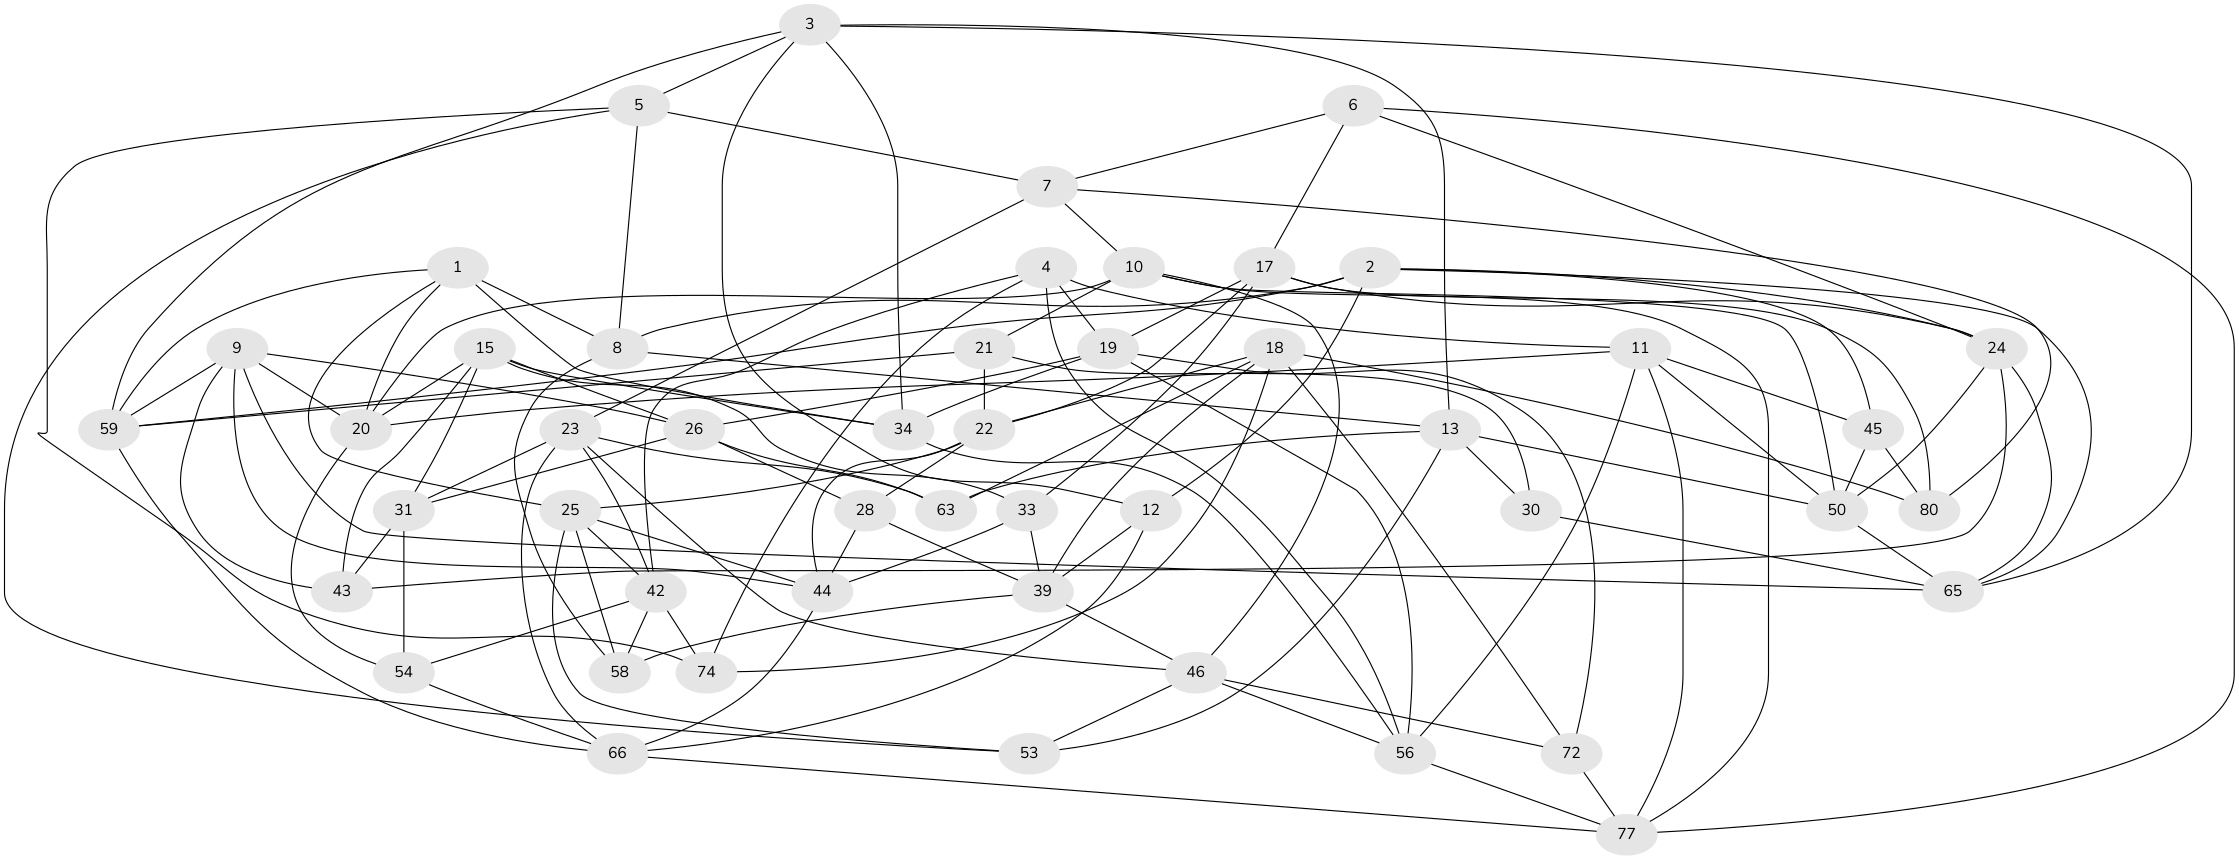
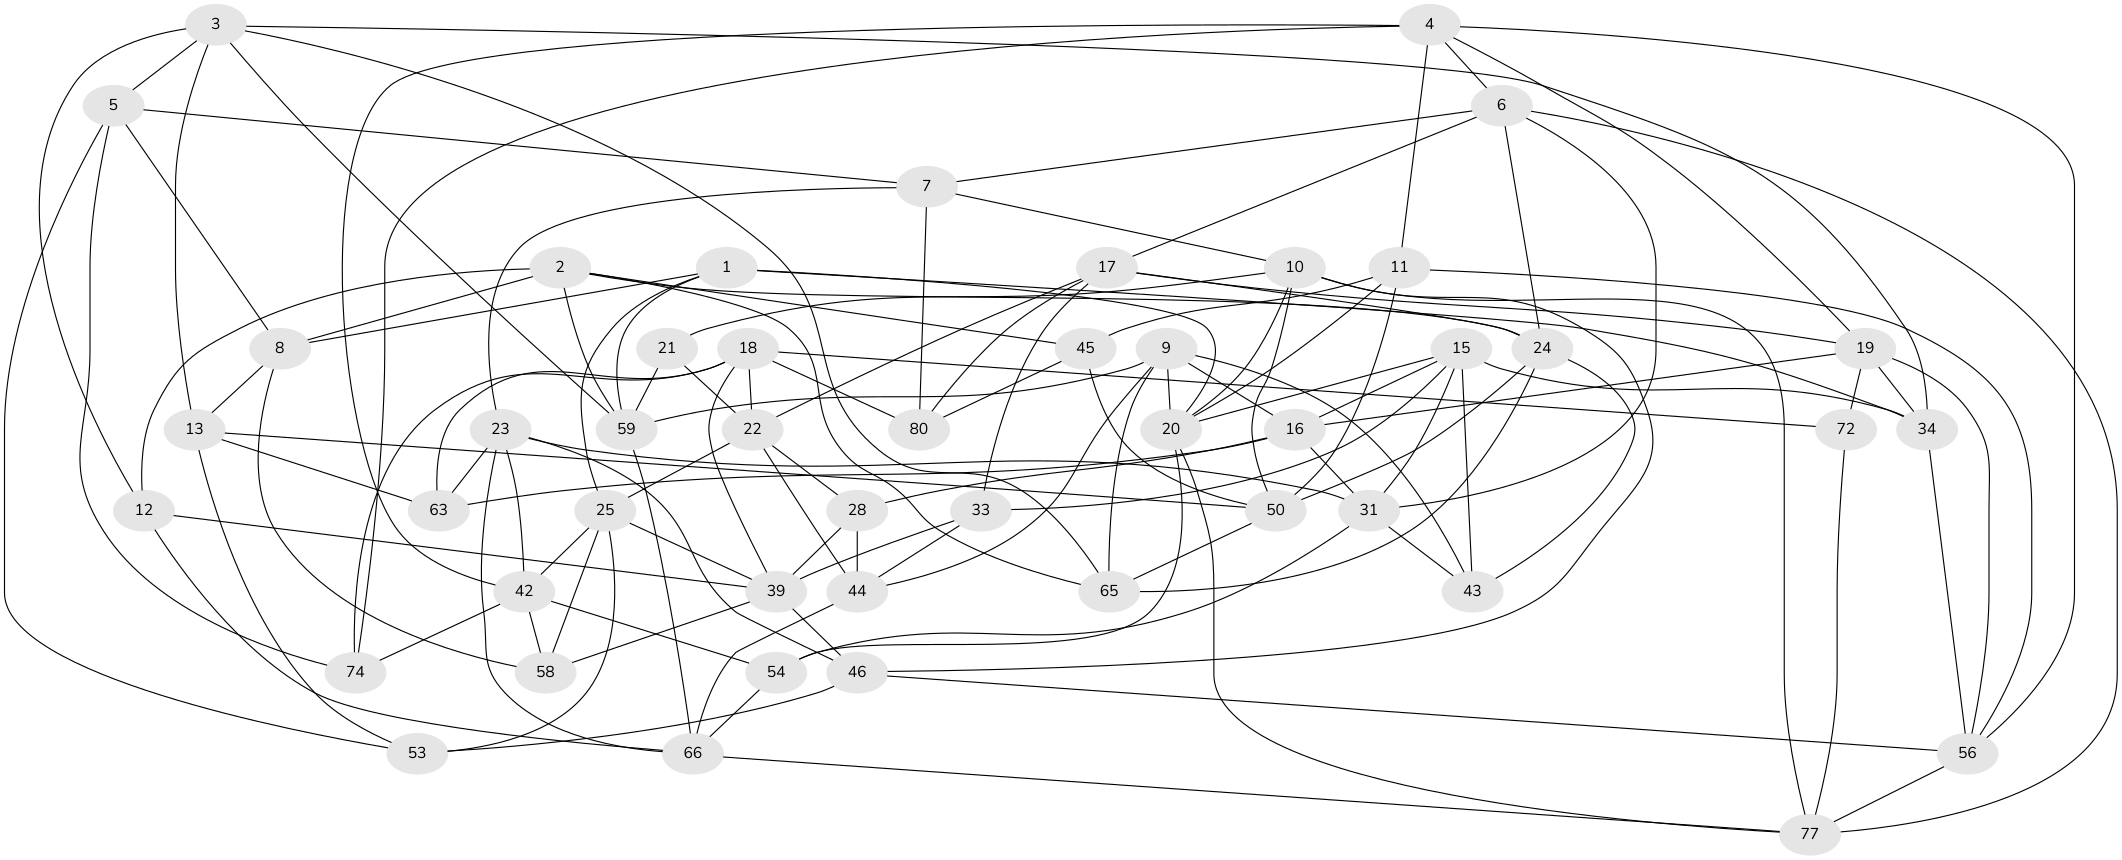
edge "4" -- "6": added
edge "6" -- "31": added
node "26": label "26" -> "16"
node "30": removed
edge "25" -- "44": now "25" -- "39"
edge "11" -- "77": now "20" -- "77"
edge "46" -- "72": removed
